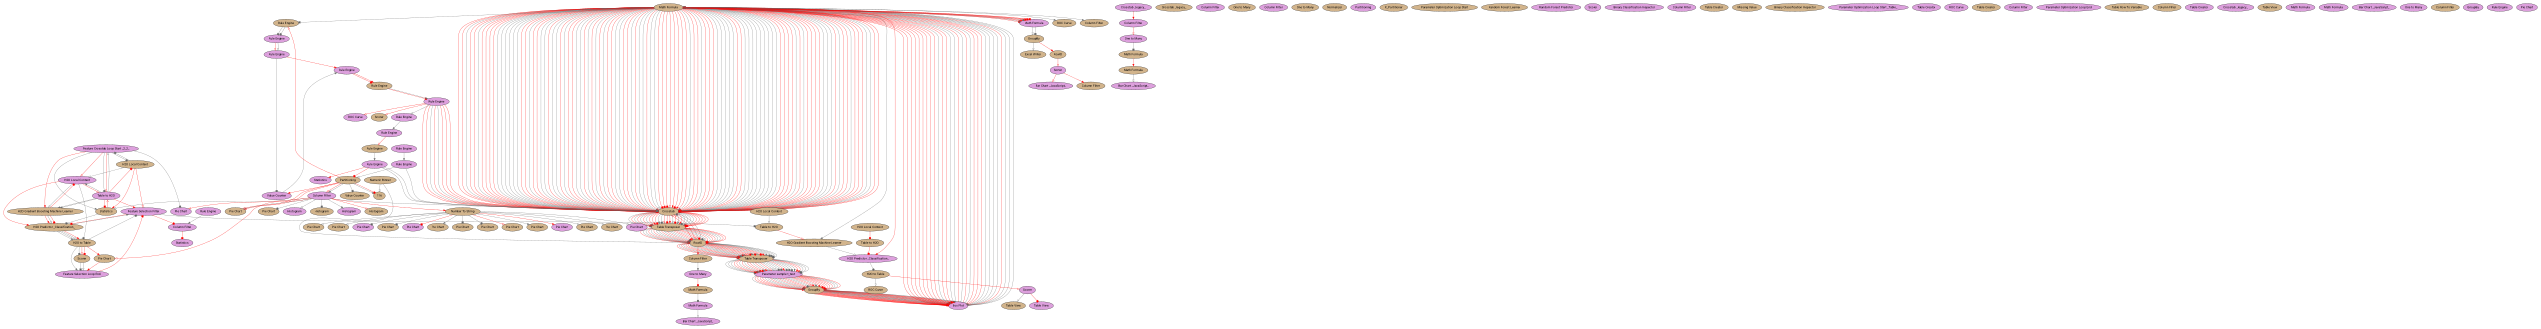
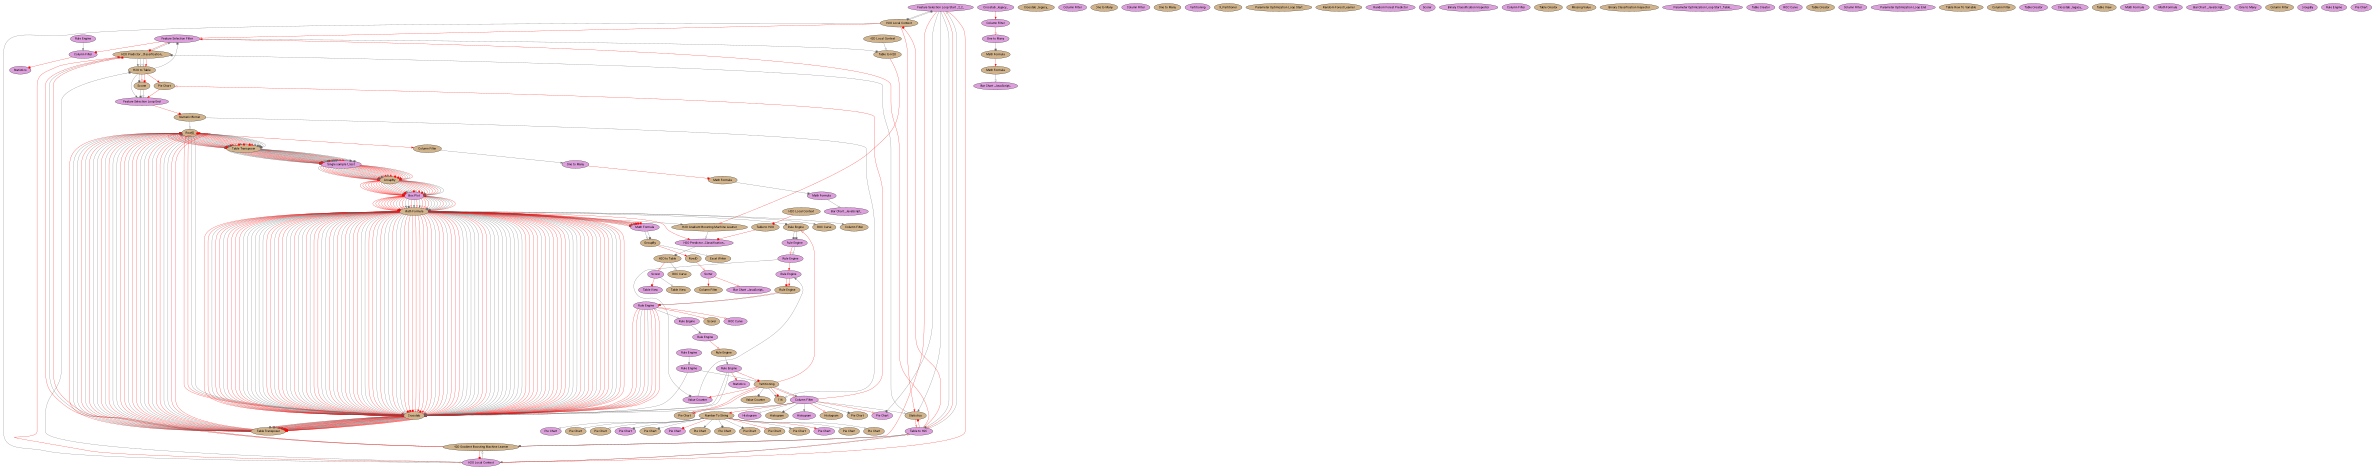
node "Normalizer": removed
node "Feature Crosstab Loop Start _2_2_": label "Feature Crosstab Loop Start _2_2_" -> "Feature Selection Loop Start _2_2_"
edge "Feature Selection Loop End" -> "Feature Selection Filter": now "Feature Selection Loop End" -> "Numeric Binner"
node "Parameter sample t_test": label "Parameter sample t_test" -> "Single sample t_test"
